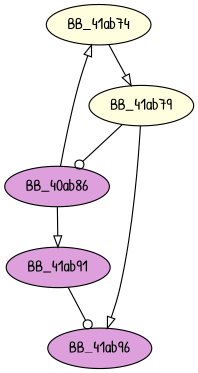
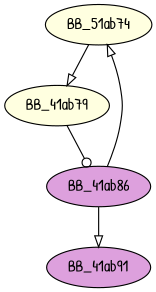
node "BB_41ab74": label "BB_41ab74" -> "BB_51ab74"
node "BB_40ab86": label "BB_40ab86" -> "BB_41ab86"
node "BB_41ab96": removed
